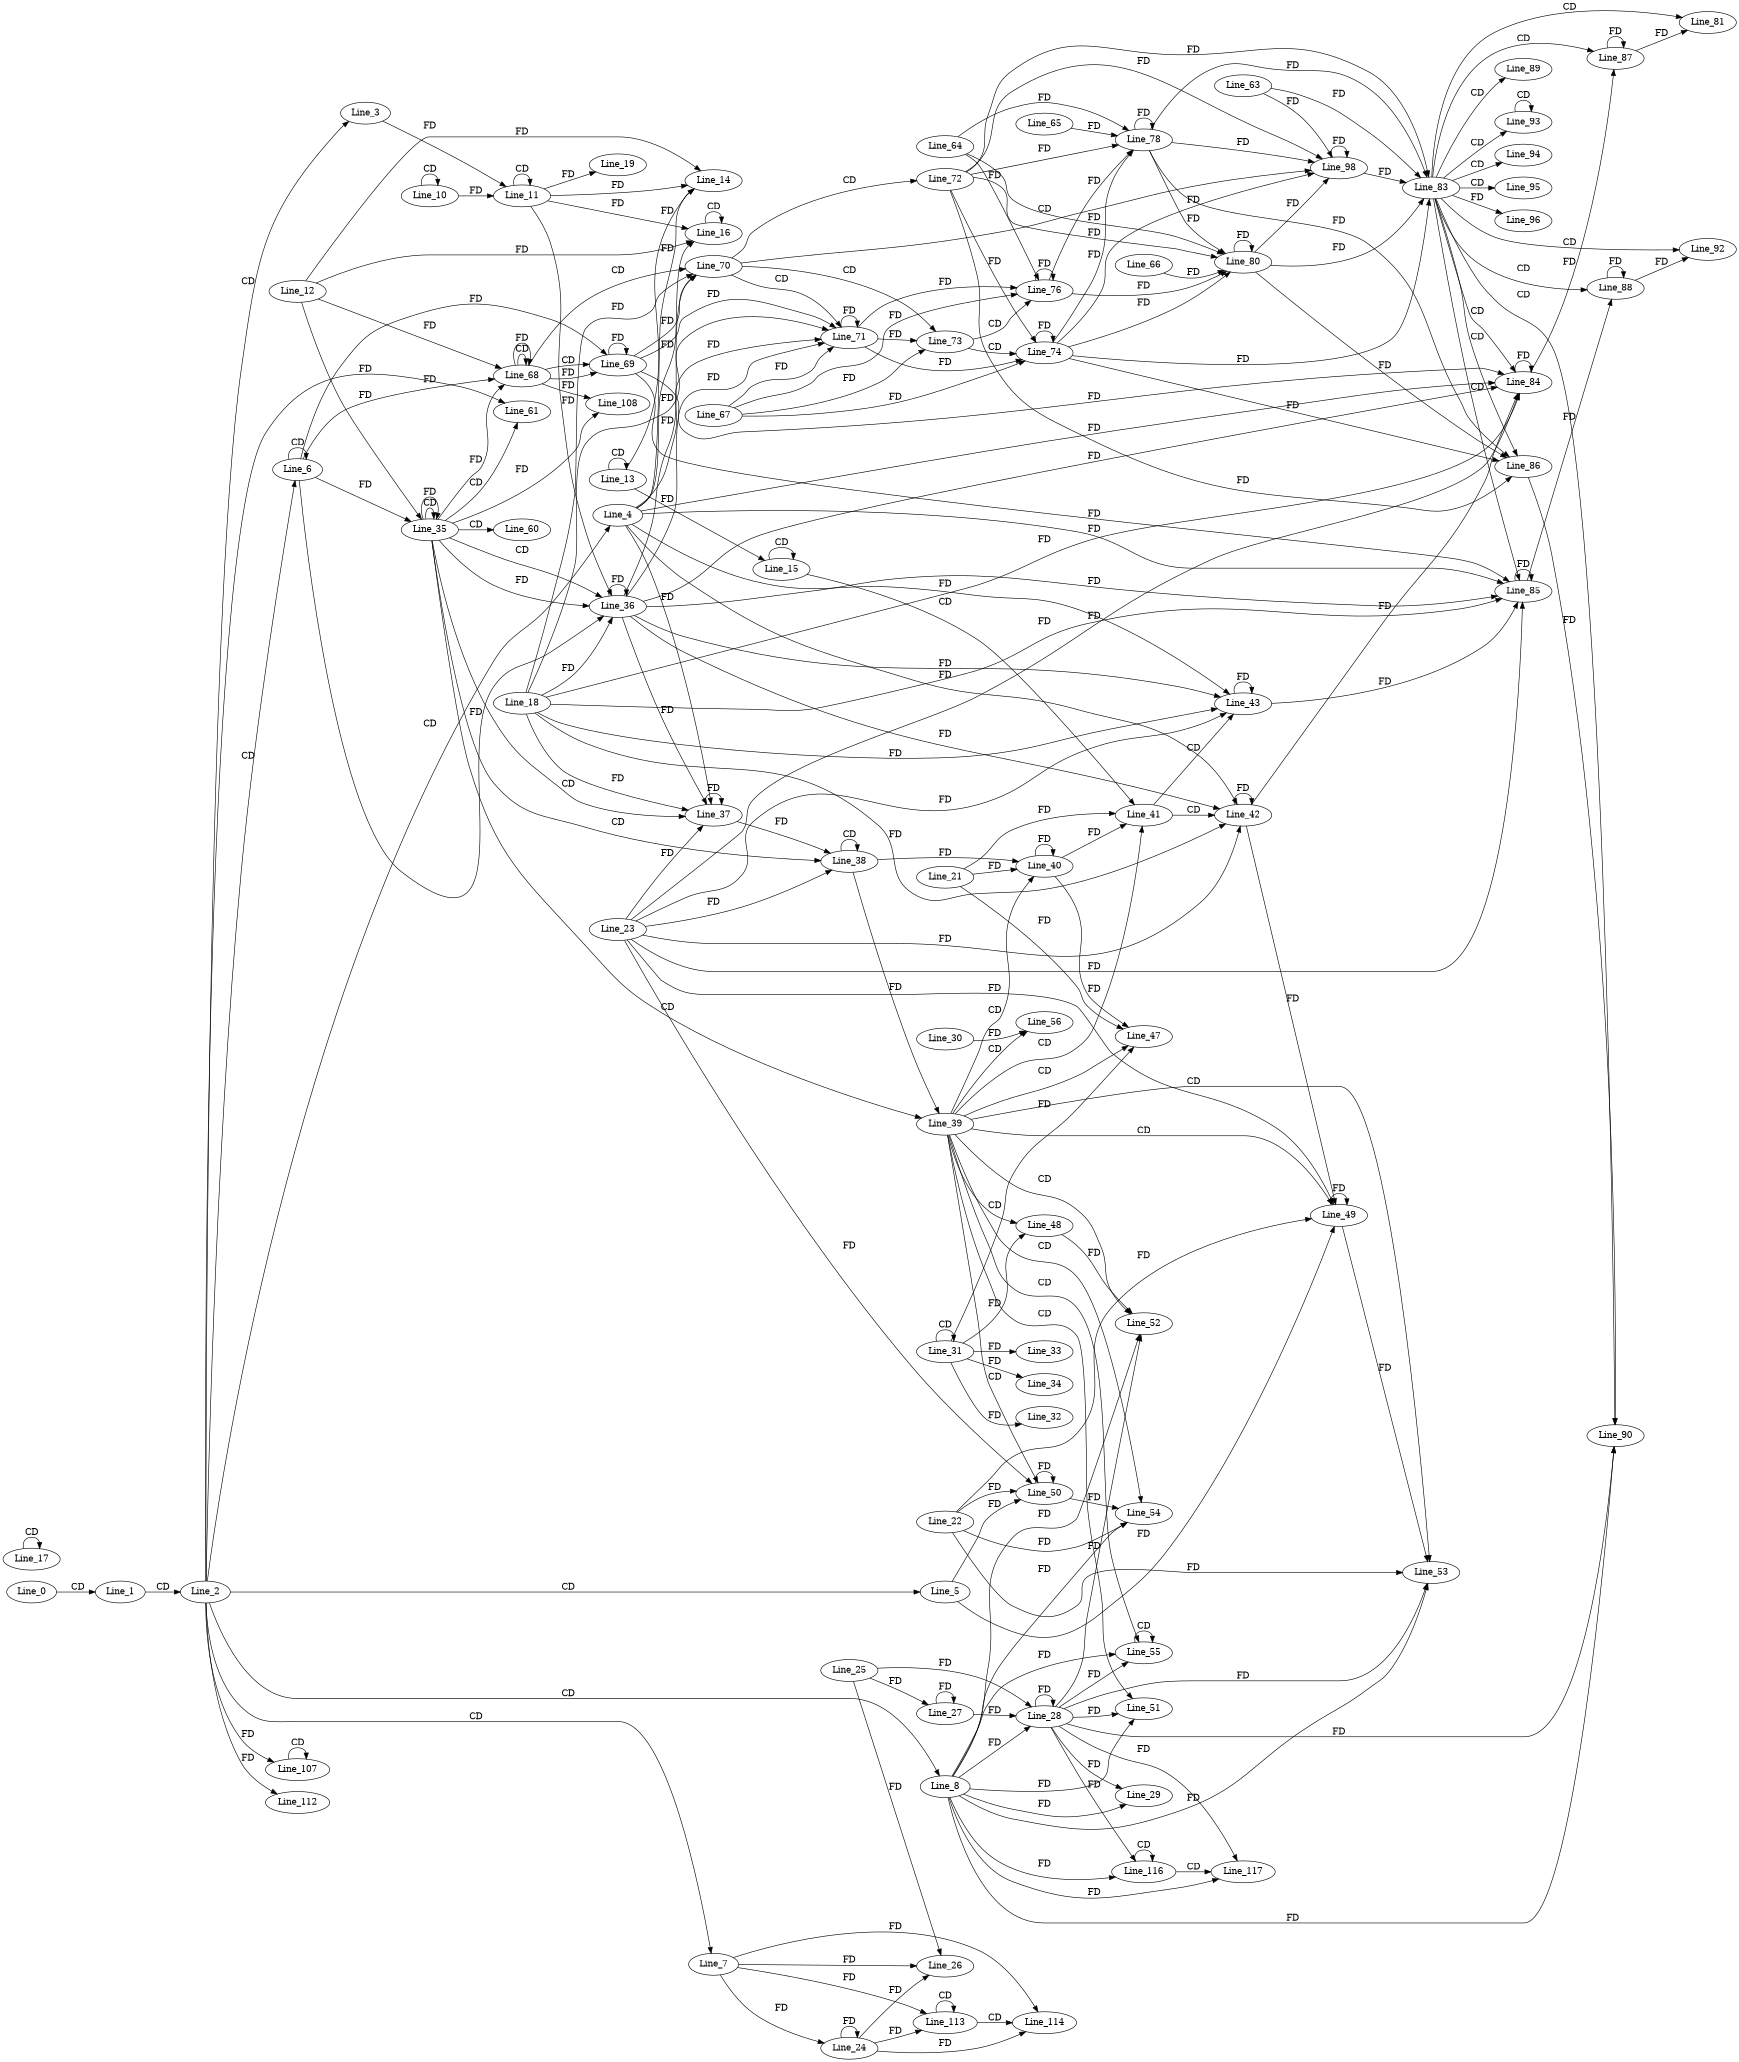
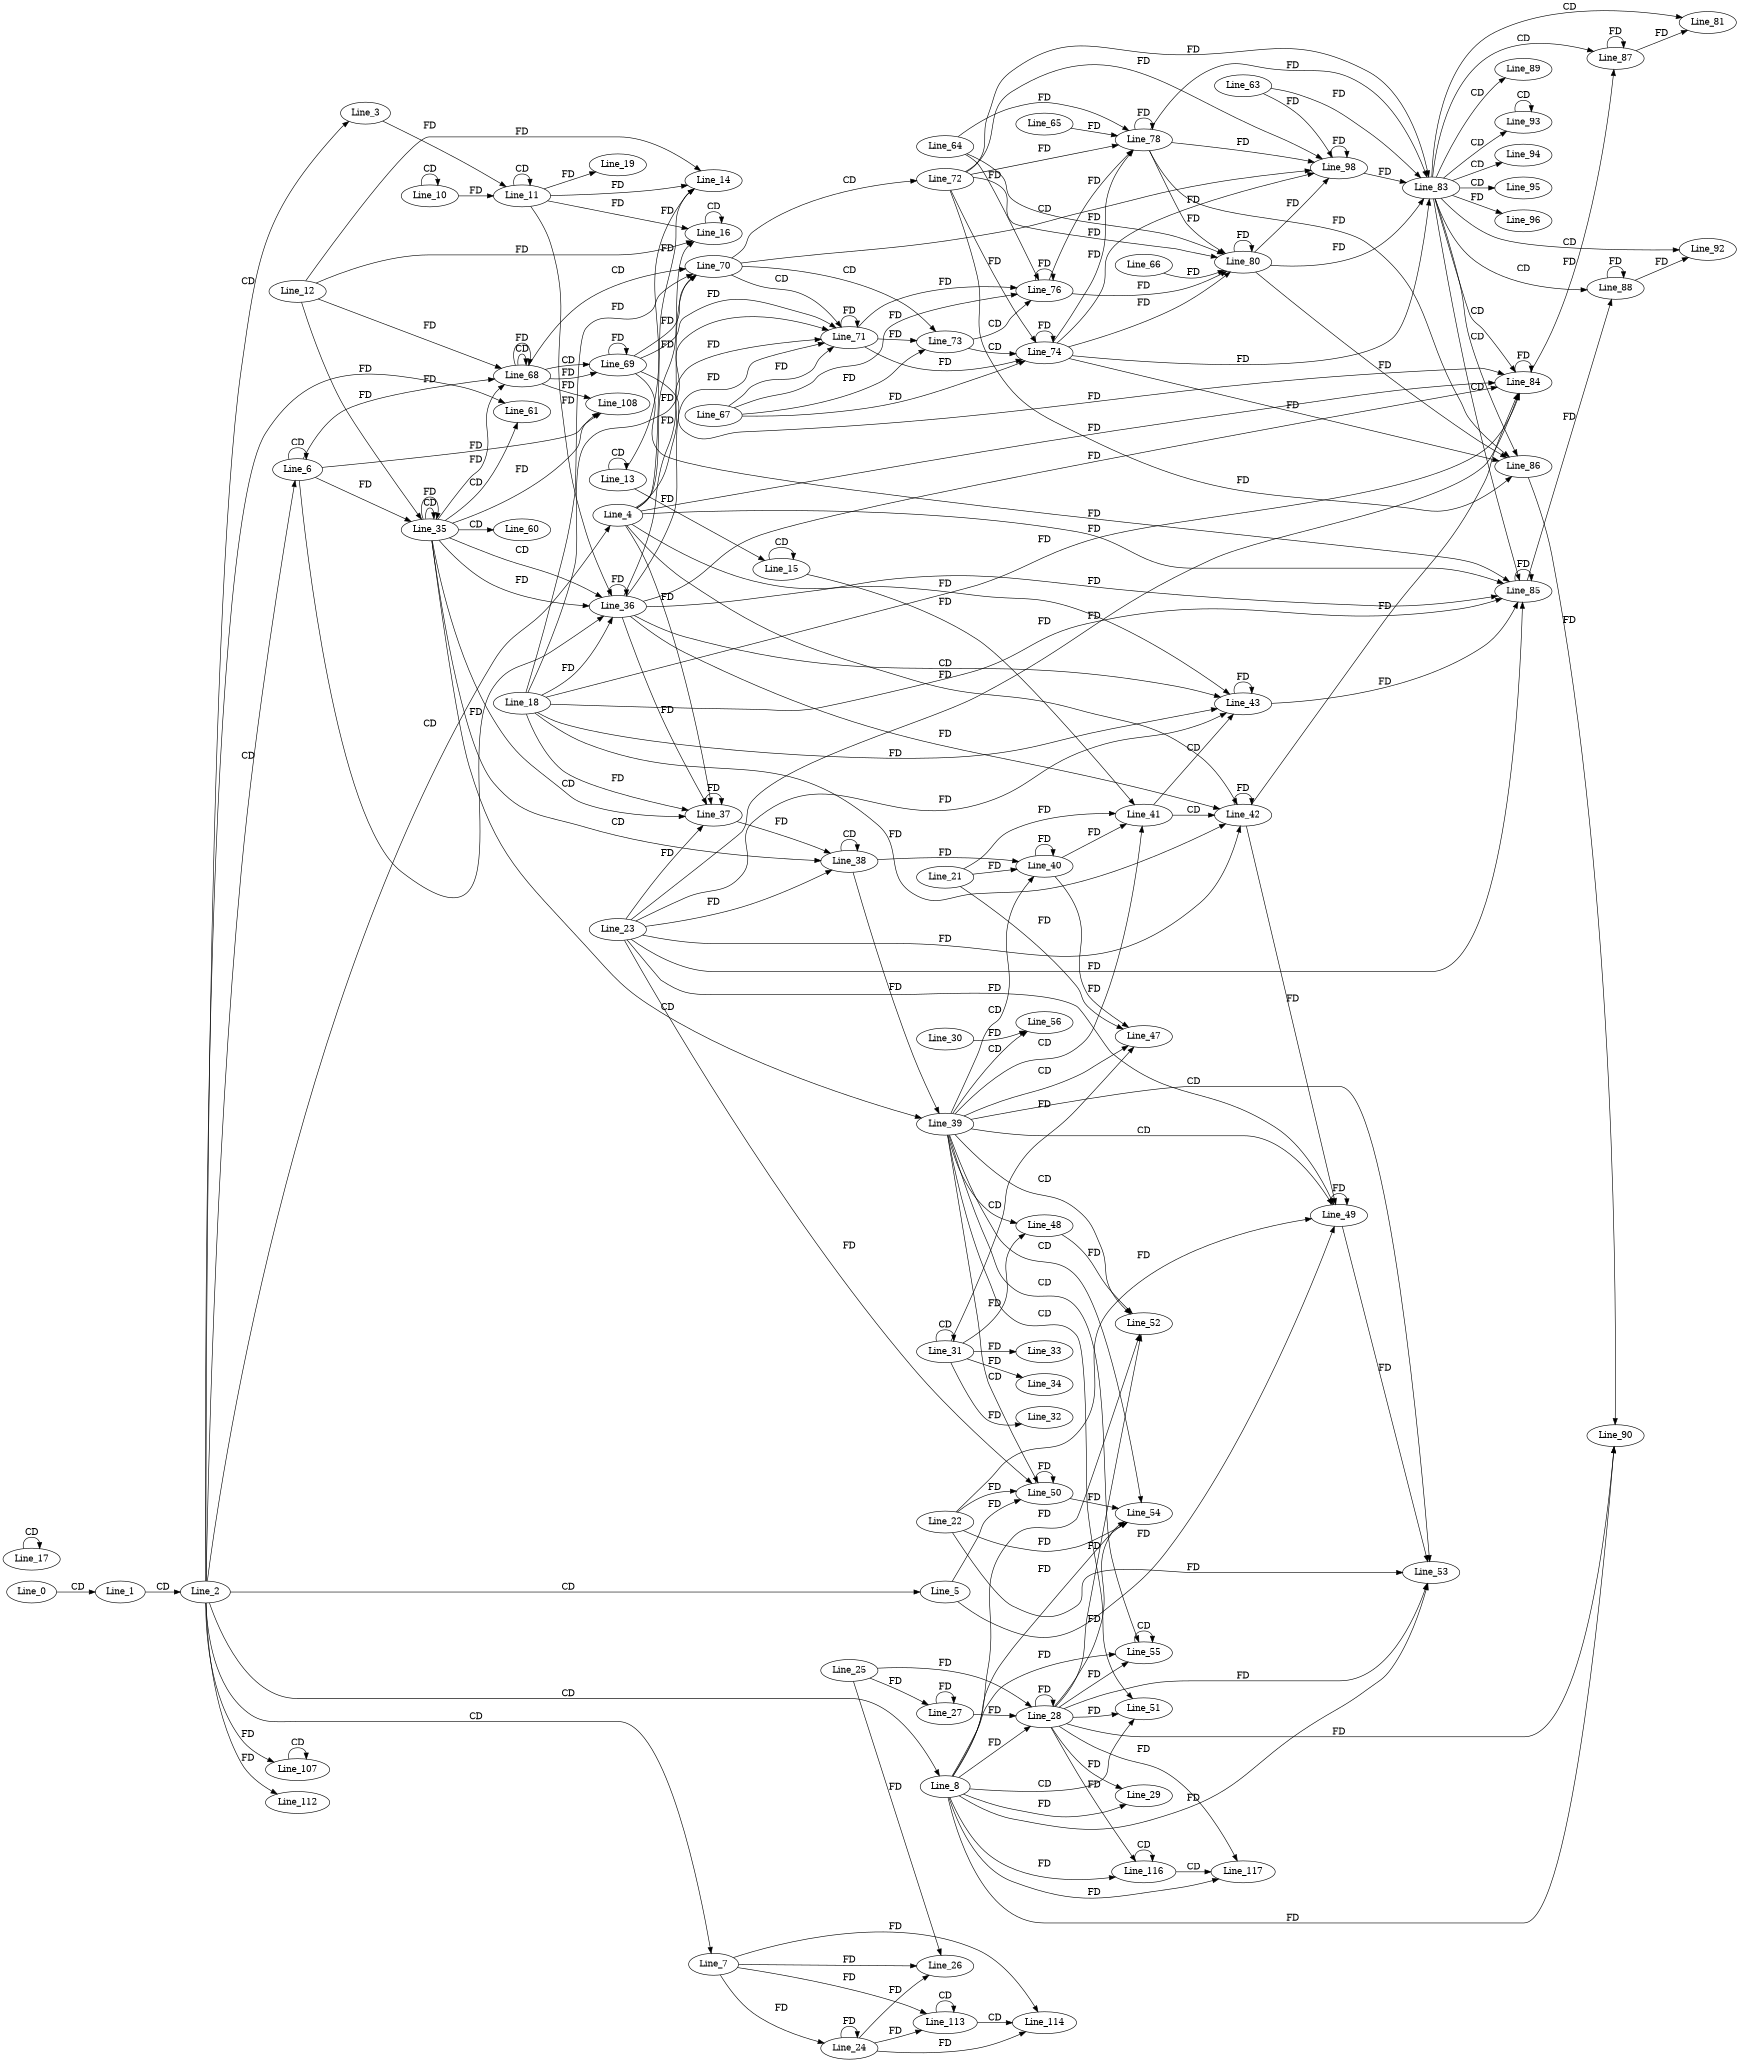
edge "Line_6" -> "Line_69": now "Line_6" -> "Line_108"
edge "Line_15" -> "Line_41": label "CD" -> "FD"
edge "Line_36" -> "Line_43": label "FD" -> "CD"
edge "Line_83" -> "Line_90": removed, label "CD"
edge "Line_28" -> "Line_54": added, label "FD"
edge "Line_8" -> "Line_51": label "FD" -> "CD"
